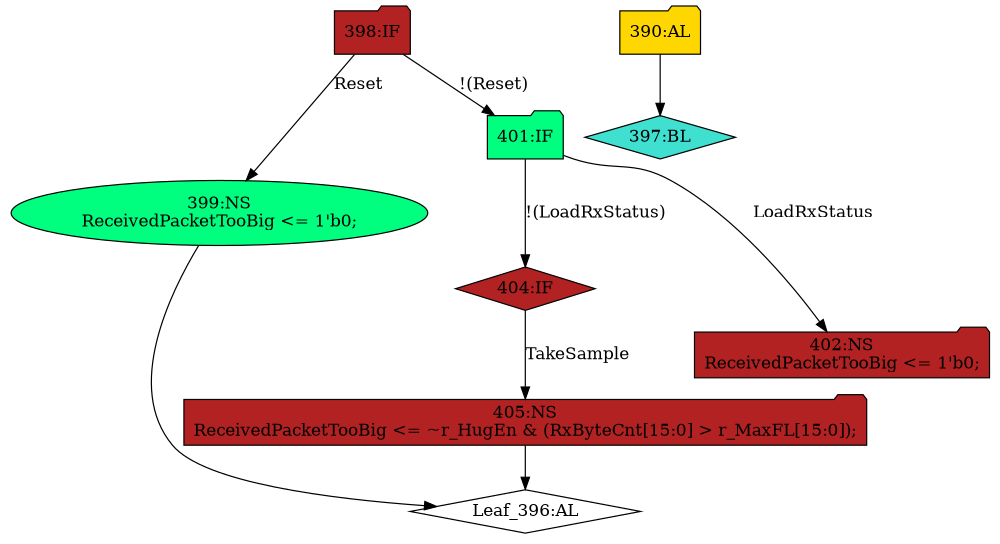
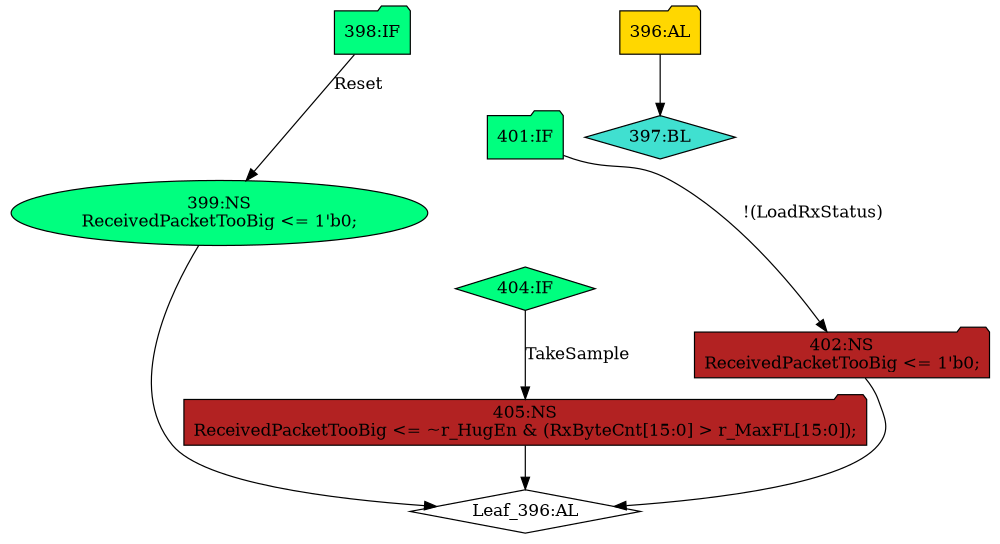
node "398:IF": fillcolor firebrick -> springgreen
node "390:AL": label "390:AL" -> "396:AL"
edge "398:IF" -> "401:IF": removed, label "!(Reset)"
edge "401:IF" -> "404:IF": removed, label "!(LoadRxStatus)"
edge "401:IF" -> "402:NS ReceivedPacketTooBig <= 1'b0;": label "LoadRxStatus" -> "!(LoadRxStatus)"
node "404:IF": fillcolor firebrick -> springgreen
edge "402:NS ReceivedPacketTooBig <= 1'b0;" -> "Leaf_396:AL": added
